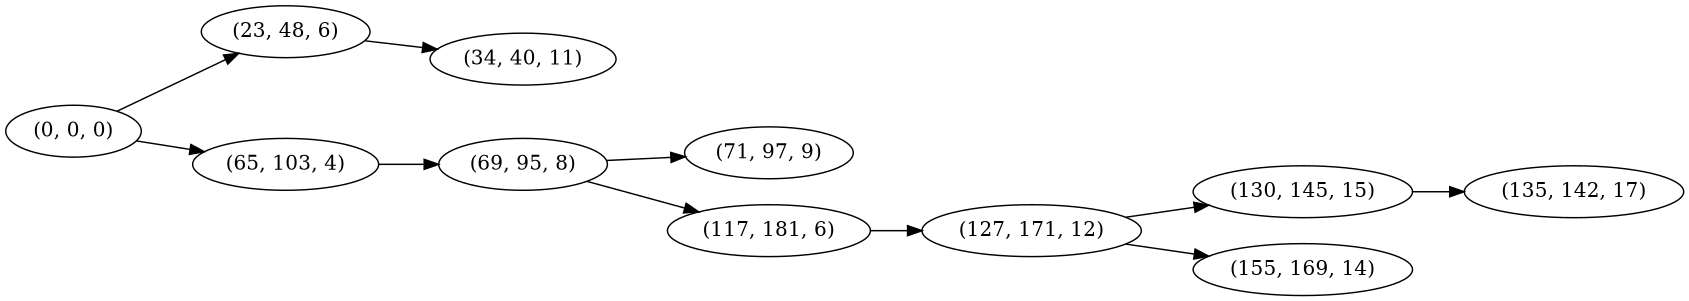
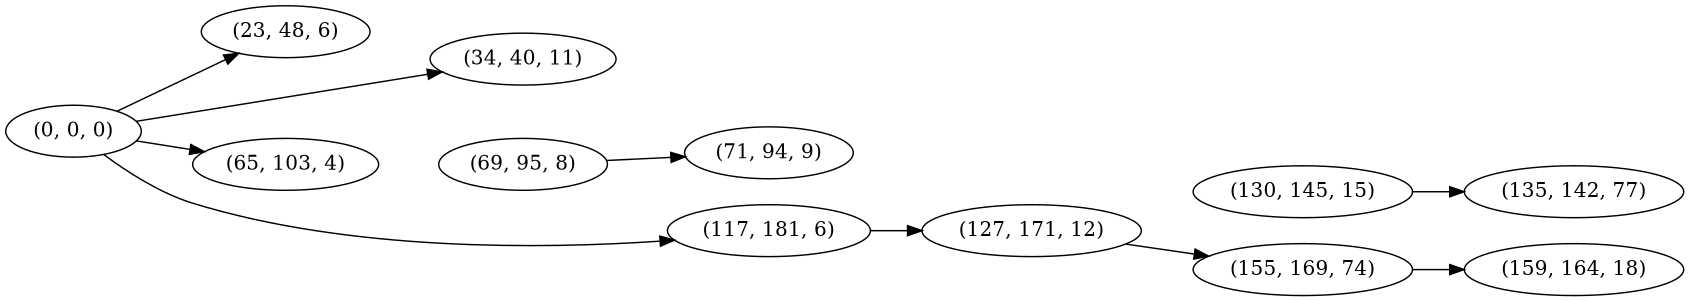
edge "(23, 48, 6)" -> "(34, 40, 11)": now "(0, 0, 0)" -> "(34, 40, 11)"
node "(71, 97, 9)": label "(71, 97, 9)" -> "(71, 94, 9)"
edge "(65, 103, 4)" -> "(69, 95, 8)": removed
node "(135, 142, 17)": label "(135, 142, 17)" -> "(135, 142, 77)"
edge "(69, 95, 8)" -> "(117, 181, 6)": now "(0, 0, 0)" -> "(117, 181, 6)"
edge "(127, 171, 12)" -> "(130, 145, 15)": removed
node "(155, 169, 14)": label "(155, 169, 14)" -> "(155, 169, 74)"
node "(159, 164, 18)": added
